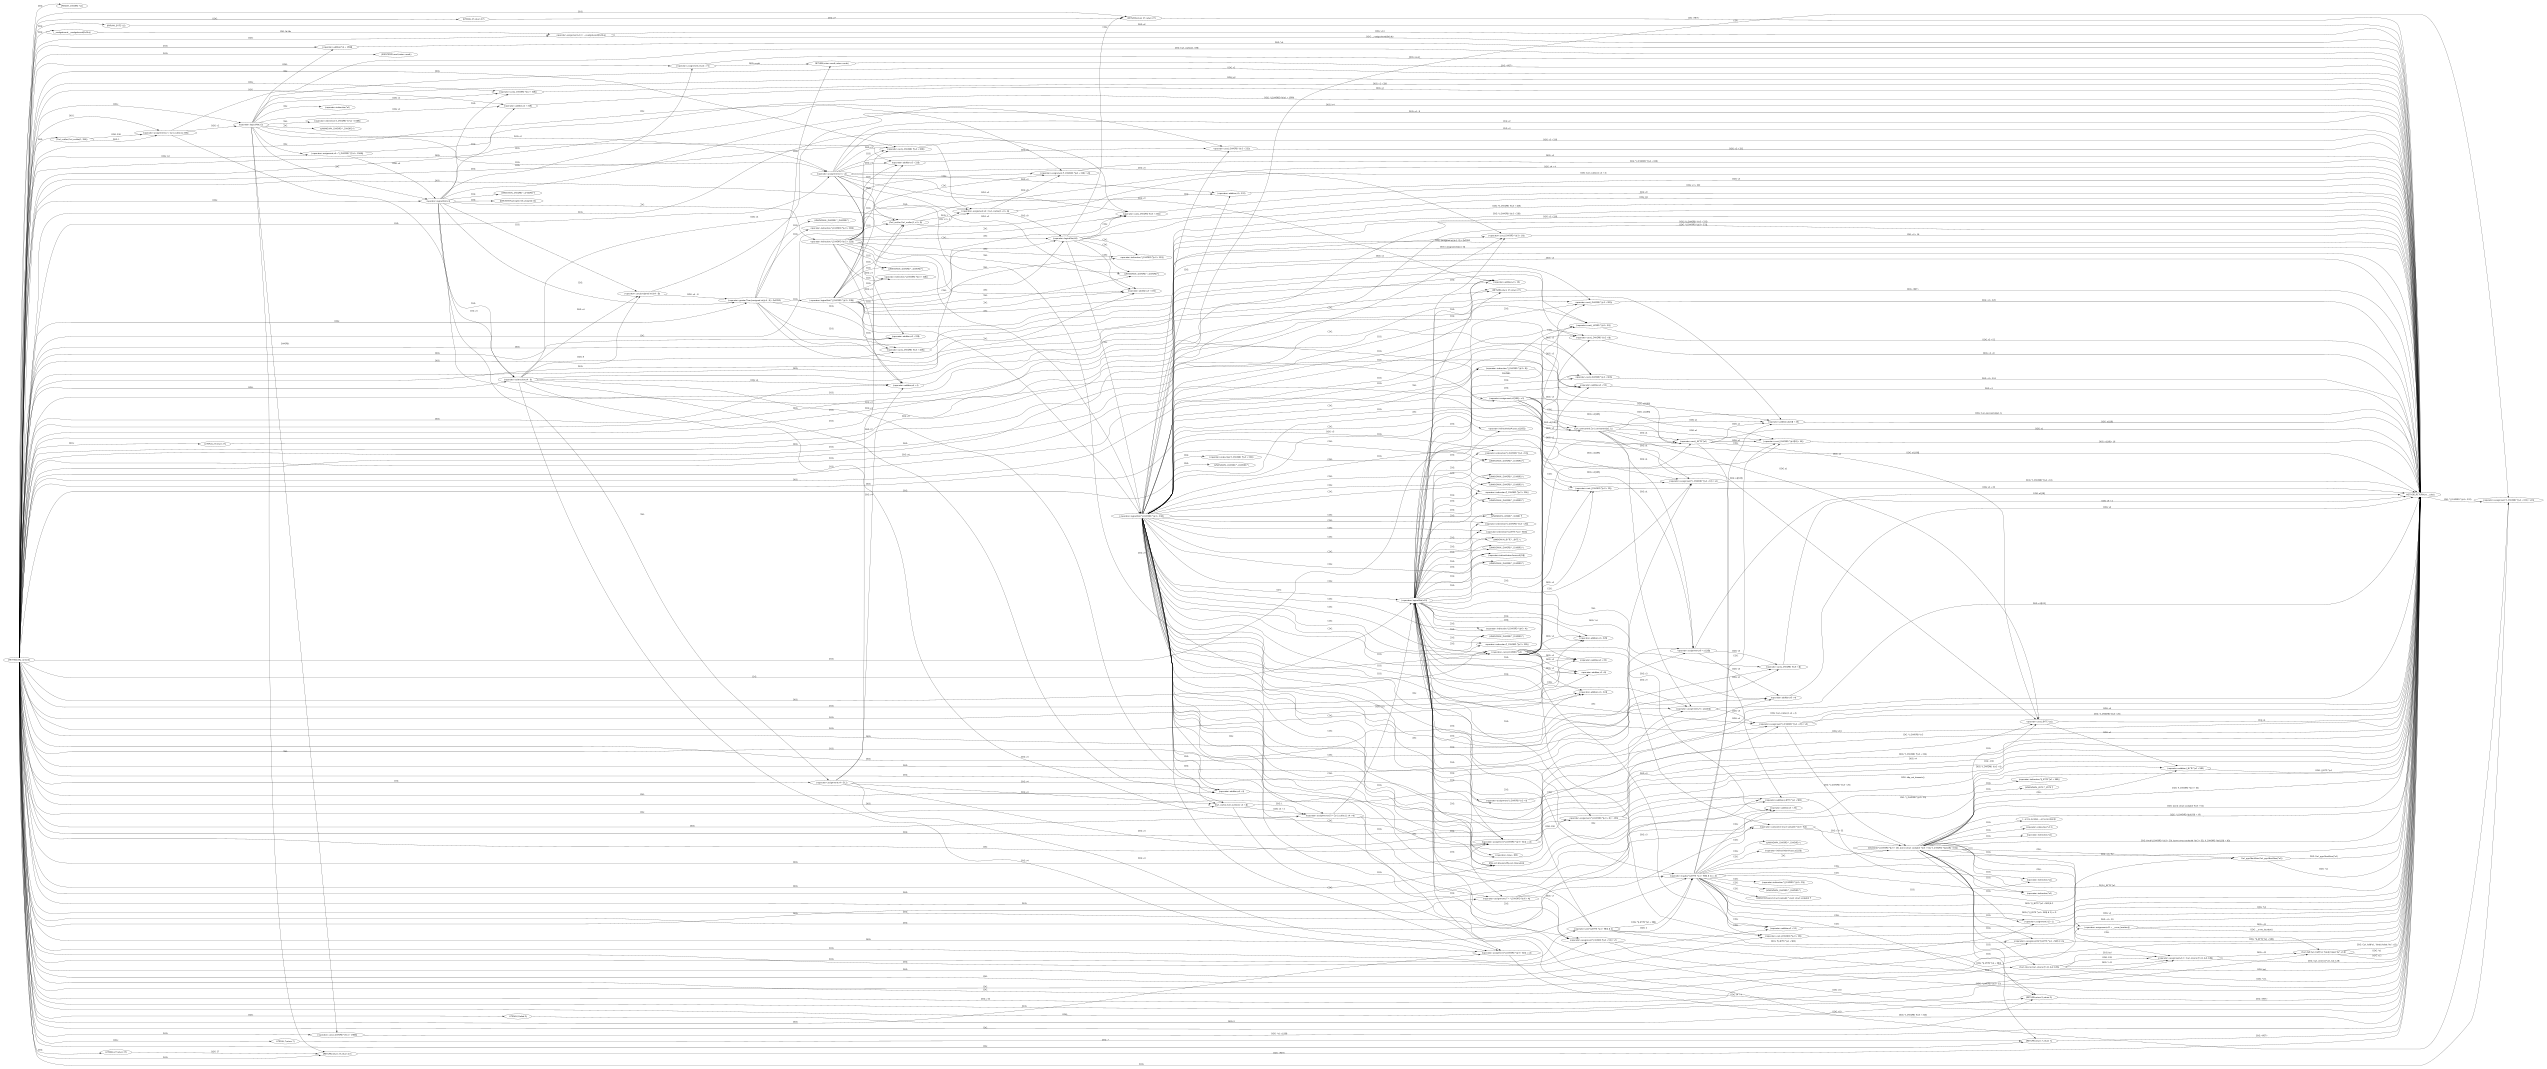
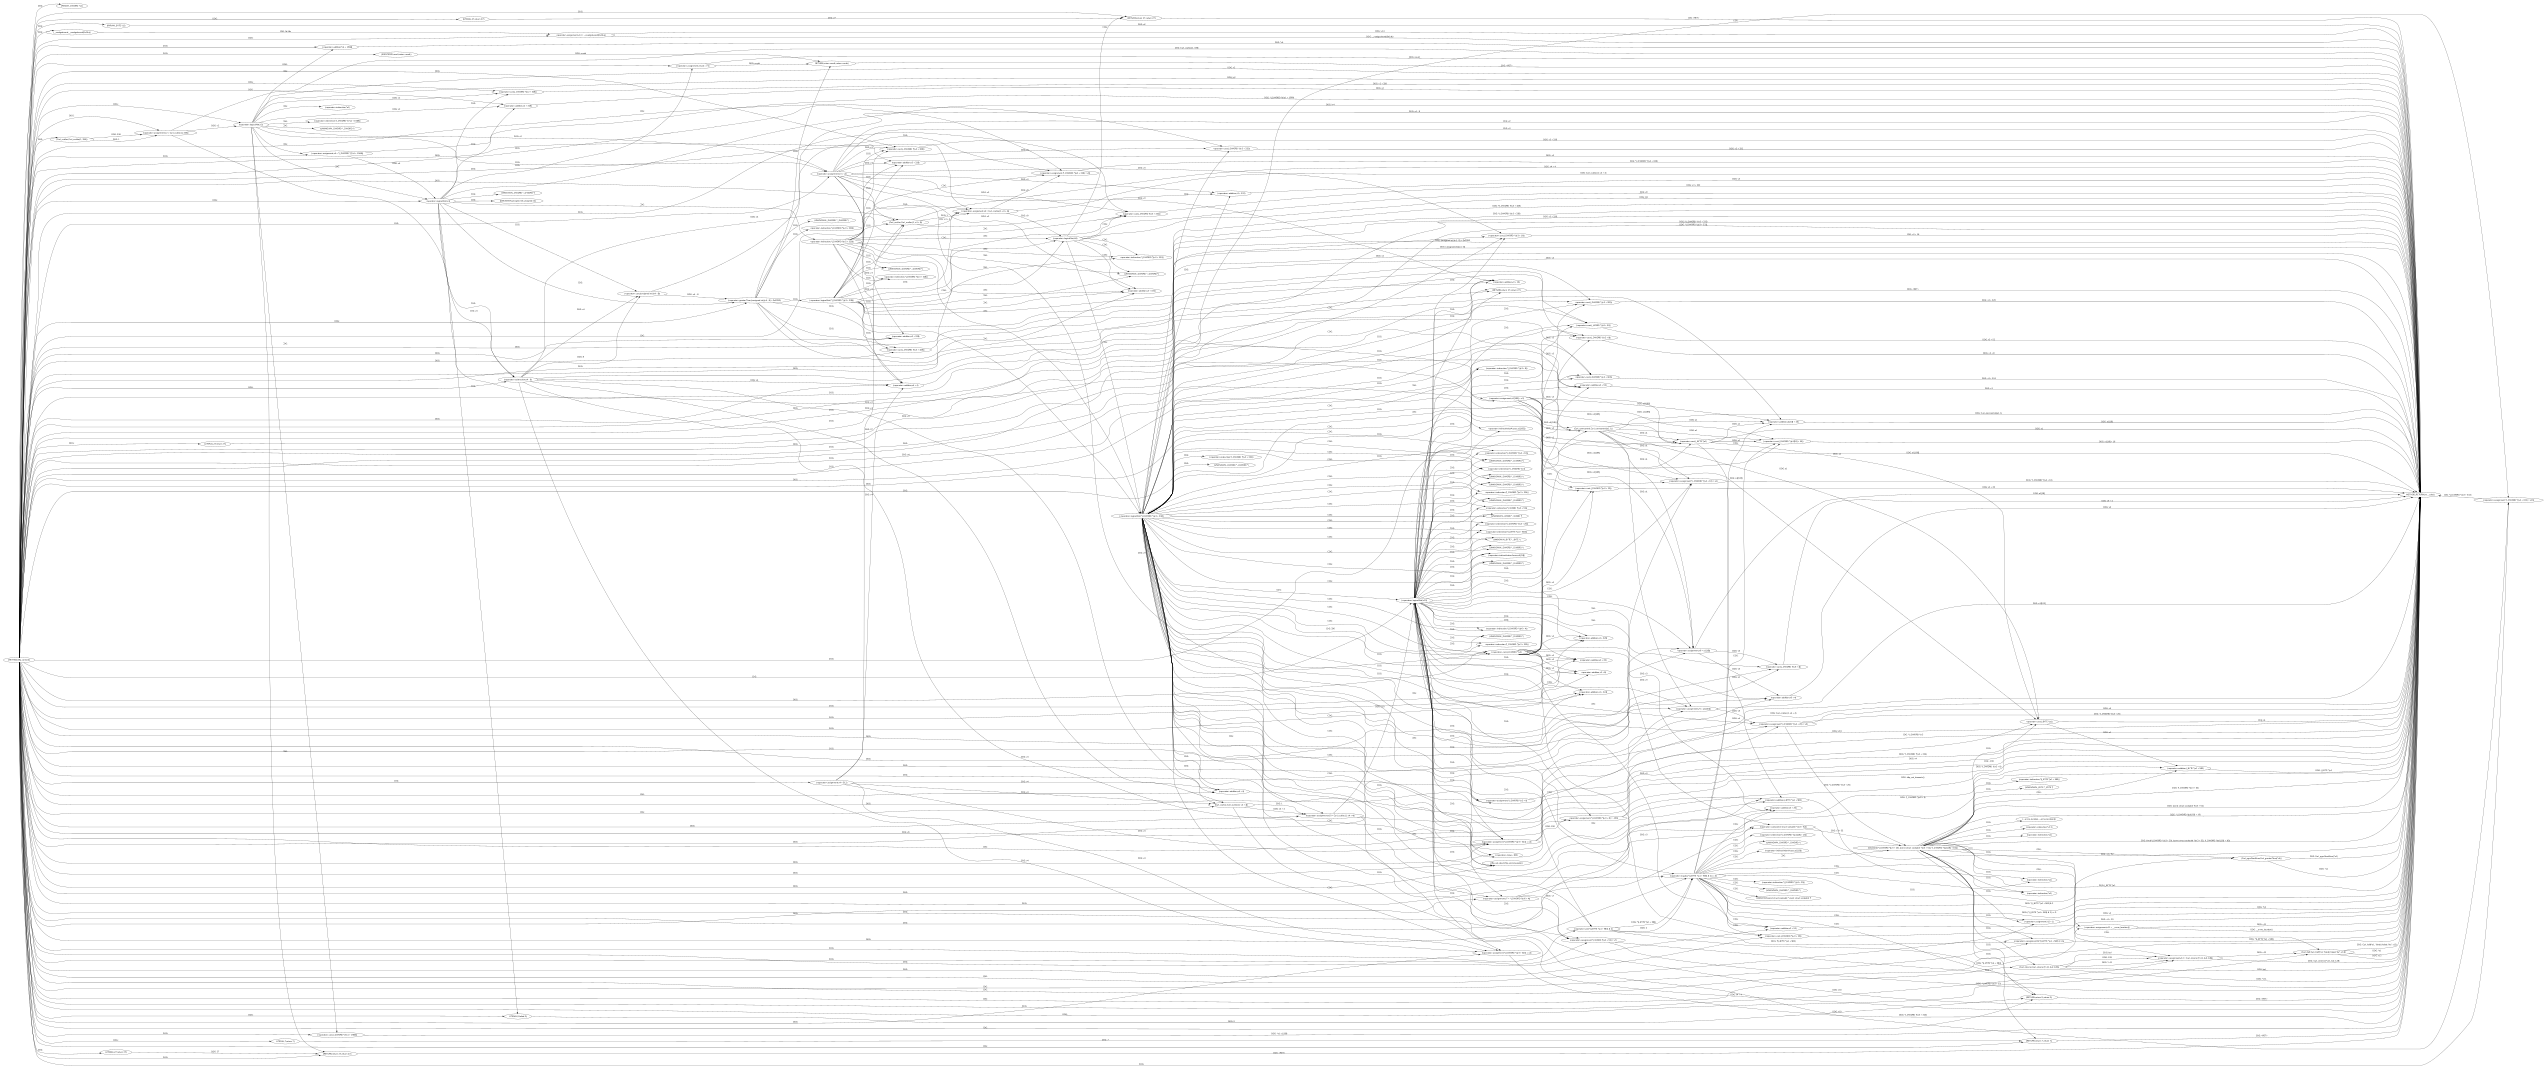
edge "(IDENTIFIER,result,return result;)" -> "(RETURN,return result;,return result;)": added, label "DDG: result"
edge "(METHOD,tftp_connect)" -> "(<operator>.assignment,v4 = *(_DWORD *)(*a1 + 1568))": label "DDG: !v2" -> "DDG: "
edge "(<operator>.indirection,*(_DWORD *)(v2 + 328))" -> "(<operator>.assignment,*(_DWORD *)(v3 + 328) = v9)": now "(<operator>.greaterThan,(unsigned int)(v4 - 8) > 0xFFB0)" -> "(<operator>.assignment,*(_DWORD *)(v3 + 328) = v9)"
edge "(<operator>.logicalNot,!*(_DWORD *)(v3 + 328))" -> "(<operator>.assignment,v9 = Curl_ccalloc(1, v4 + 4))": added, label "CDG:"
edge "(<operator>.indirection,*(_DWORD *)(v3 + 8))" -> "(<operator>.cast,(_WORD *)(v3 + 52))": now "(<operator>.logicalNot,!v10)" -> "(<operator>.cast,(_WORD *)(v3 + 52))"
edge "(<operator>.logicalNot,!v2)" -> "(<operator>.cast,(_DWORD *)(*a1 + 1568))": label "DWORD: " -> "CDG: "
edge "(<operator>.logicalNot,!v10)" -> "(<operator>.cast,(_DWORD *)(v3 + 8))": label "DWORD: " -> "CDG: "
edge "(<operator>.indirection,*(_DWORD *)(v3 + 8))" -> "(Curl_conncontrol,Curl_conncontrol(a1, 1))": now "(<operator>.logicalNot,!v10)" -> "(Curl_conncontrol,Curl_conncontrol(a1, 1))"
edge "(<operator>.logicalNot,!*(_DWORD *)(v3 + 332))" -> "(<operator>.indirection,*(_DWORD *)(v3 + 16))": label "DDG: v5" -> "CDG: "
node "(<operator>.indirection,*(_DWORD *)v3)": added
edge "(<operator>.logicalNot,!v4)" -> "(<operator>.assignment,v4 = 512)": now "(<operator>.logicalNot,!v4)" -> "(LITERAL,0,failed 0;)"
edge "(METHOD_RETURN,int __cdecl)" -> "(<operator>.assignment,*(_DWORD *)(v3 + 332) = v10)": reversed
node "(<operator>.indirection,*(_WORD *)(v3 + 52))": added
edge "(<operator>.logicalNot,!v10)" -> "(<operator>.assignment,v6 = a1[18])": added, label "CDG:"
edge "(<operator>.logicalNot,!v10)" -> "(<operator>.addition,v6 + 4)": label "DDG: *a1" -> "CDG: "
edge "(<operator>.logicalNot,!*(_DWORD *)(v3 + 332))" -> "(<operator>.cast,(_DWORD *)v3)": label "CDG: " -> "DDG: 336"
edge "(<operator>.assignment,v7 = *(_DWORD *)(v6 + 4))" -> "(METHOD_RETURN,int __cdecl)": label "DDG: *(_DWORD *)(v3 + 20)" -> "DDG: *(_DWORD *)(v6 + 4)"
edge "(METHOD,tftp_connect)" -> "(<operator>.assignment,*(_DWORD *)(v3 + 20) = v5)": label "DDG: " -> "DDG: v6"
node "(<operator>.indirection,*(_DWORD *)(a1[18] + 16))": added
edge "(METHOD,tftp_connect)" -> "(<operator>.assignment,*(_DWORD *)v3 = 0)": added, label "DDG:"
node "(Curl_pgrsStartNow,Curl_pgrsStartNow(*a1))": label "(Curl_pgrsStartNow,Curl_pgrsStartNow(*a1))" -> "(Curl_pgrsStartNow,Curl_greaterThan(*a1))"
node "(tftp_set_timeouts,tftp_set_timeouts())": label "(tftp_set_timeouts,tftp_set_timeouts())" -> "(tftp_set_cdecl,tftp_set_timeouts())"
edge "(METHOD,tftp_connect)" -> "(<operator>.minus,-100)": added, label "DDG:"
edge "(METHOD,tftp_connect)" -> "(Curl_strerror,Curl_strerror(*v11, buf, 128))": label "DDG: v10" -> "DDG: "
